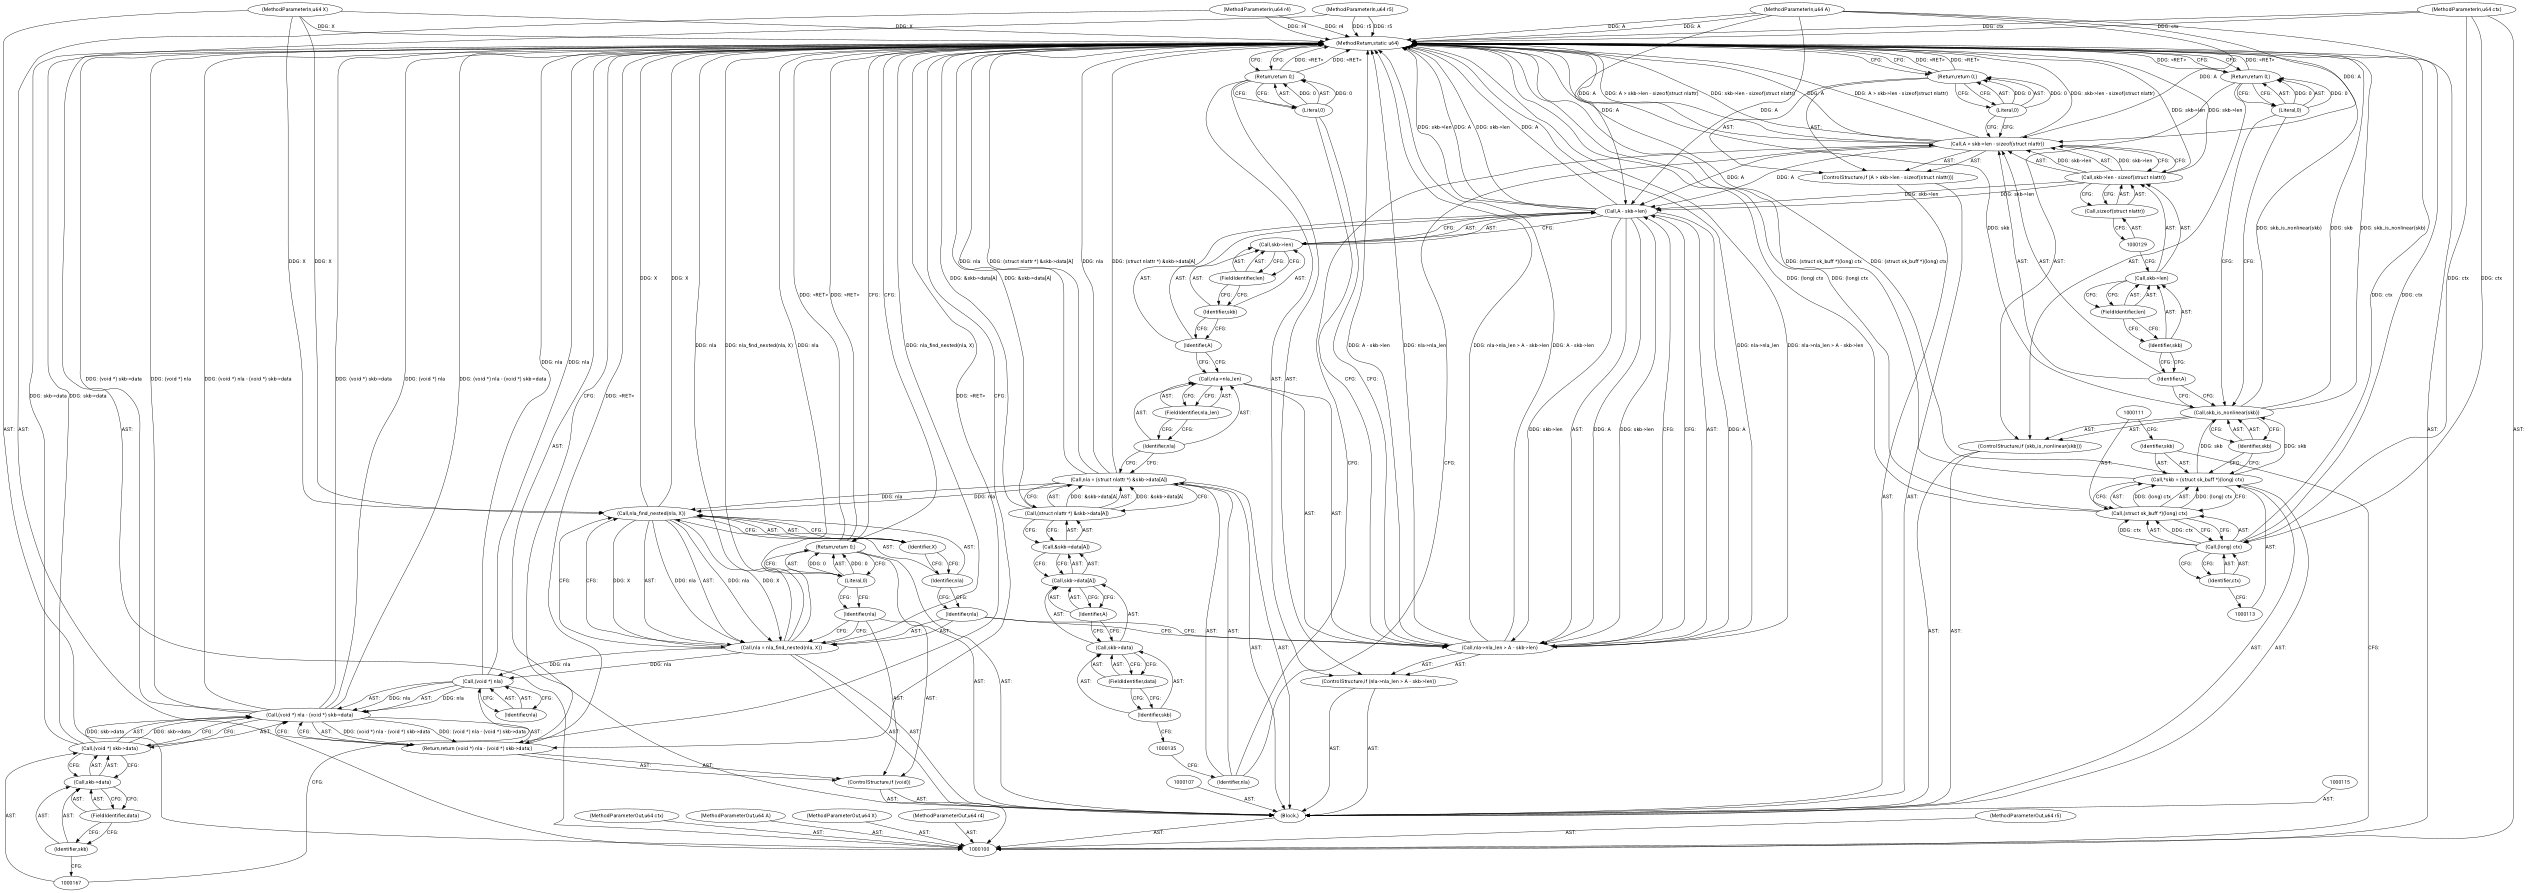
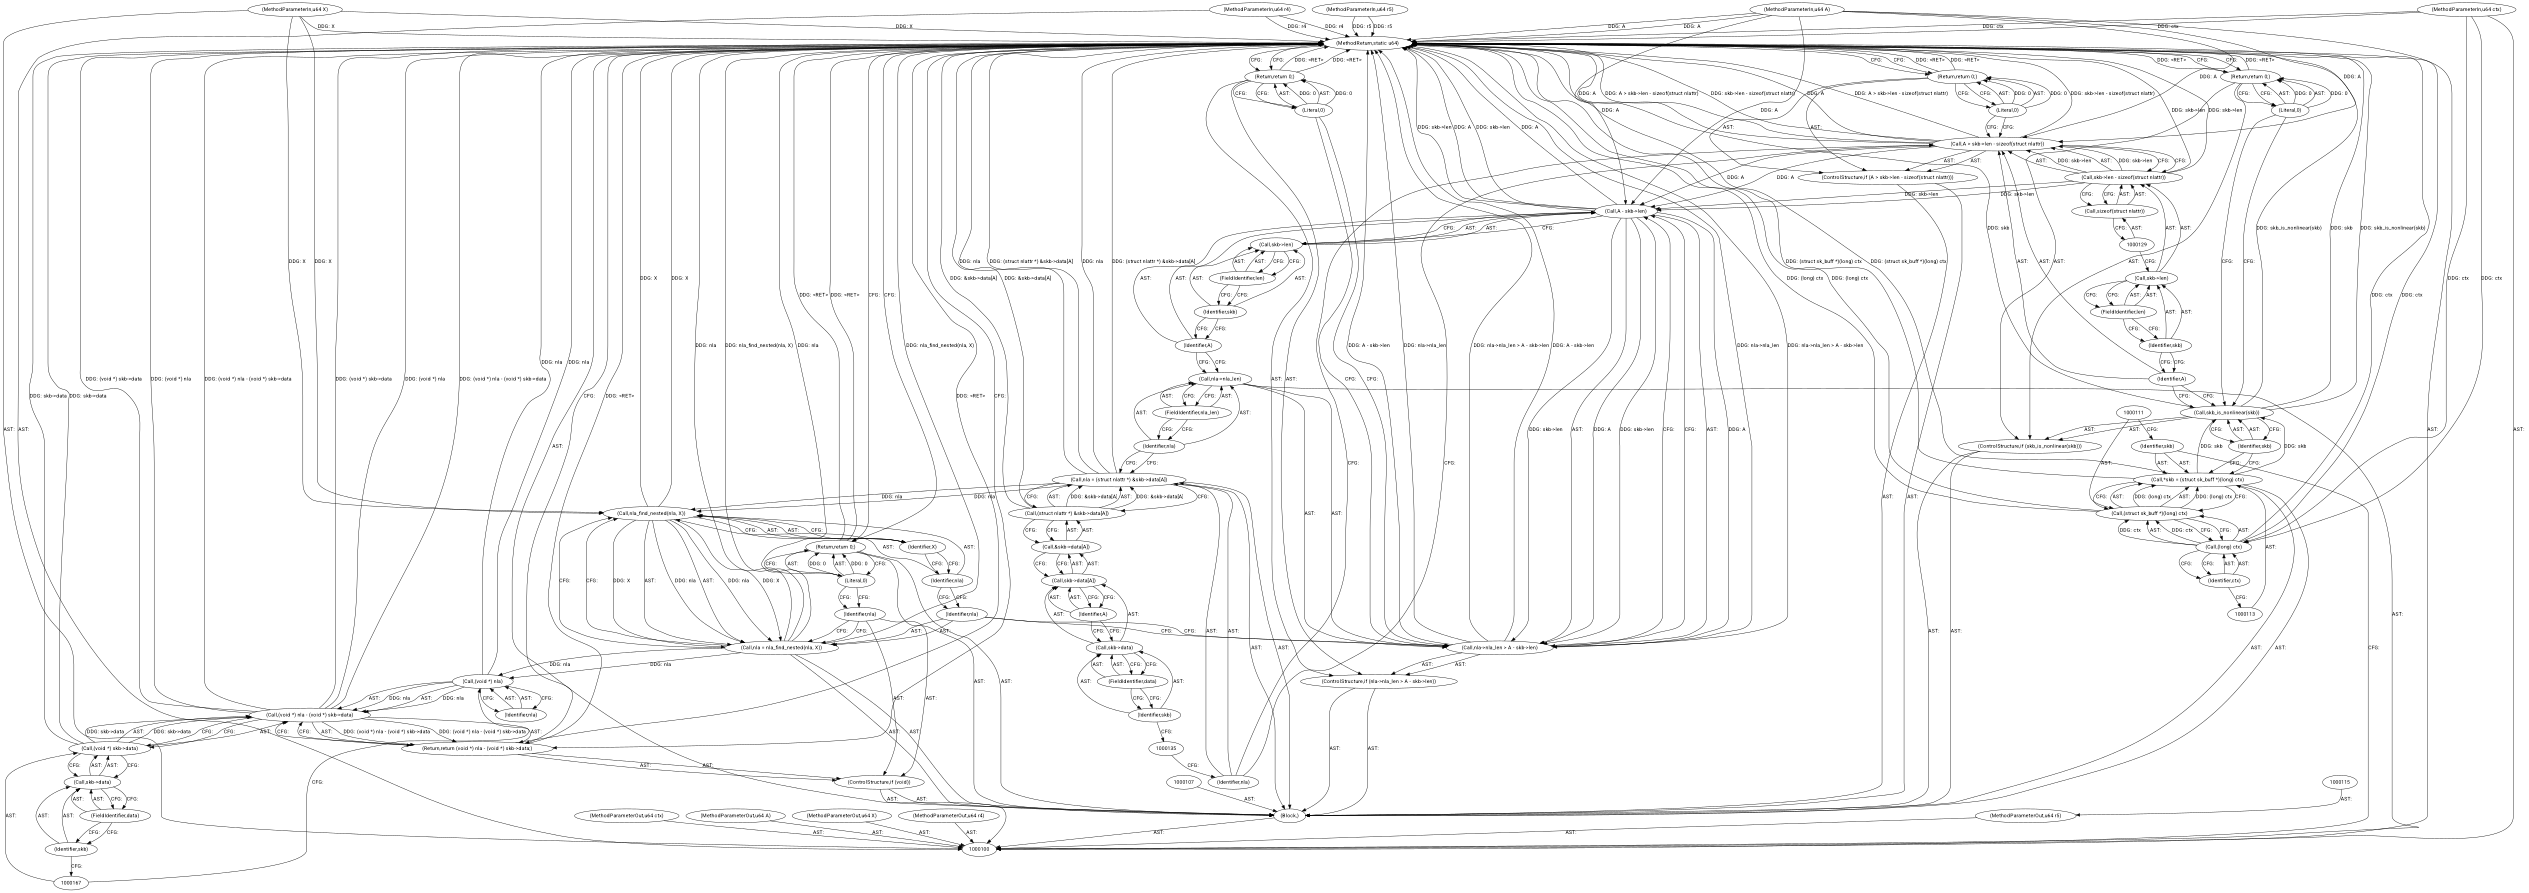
edge "(MethodParameterIn,u64 r5)" -> "1000100": now "(Call,nla->nla_len)" -> "1000100"
edge "1000115" -> "(Block,)": now "1000115" -> "(MethodParameterOut,u64 r5)"
